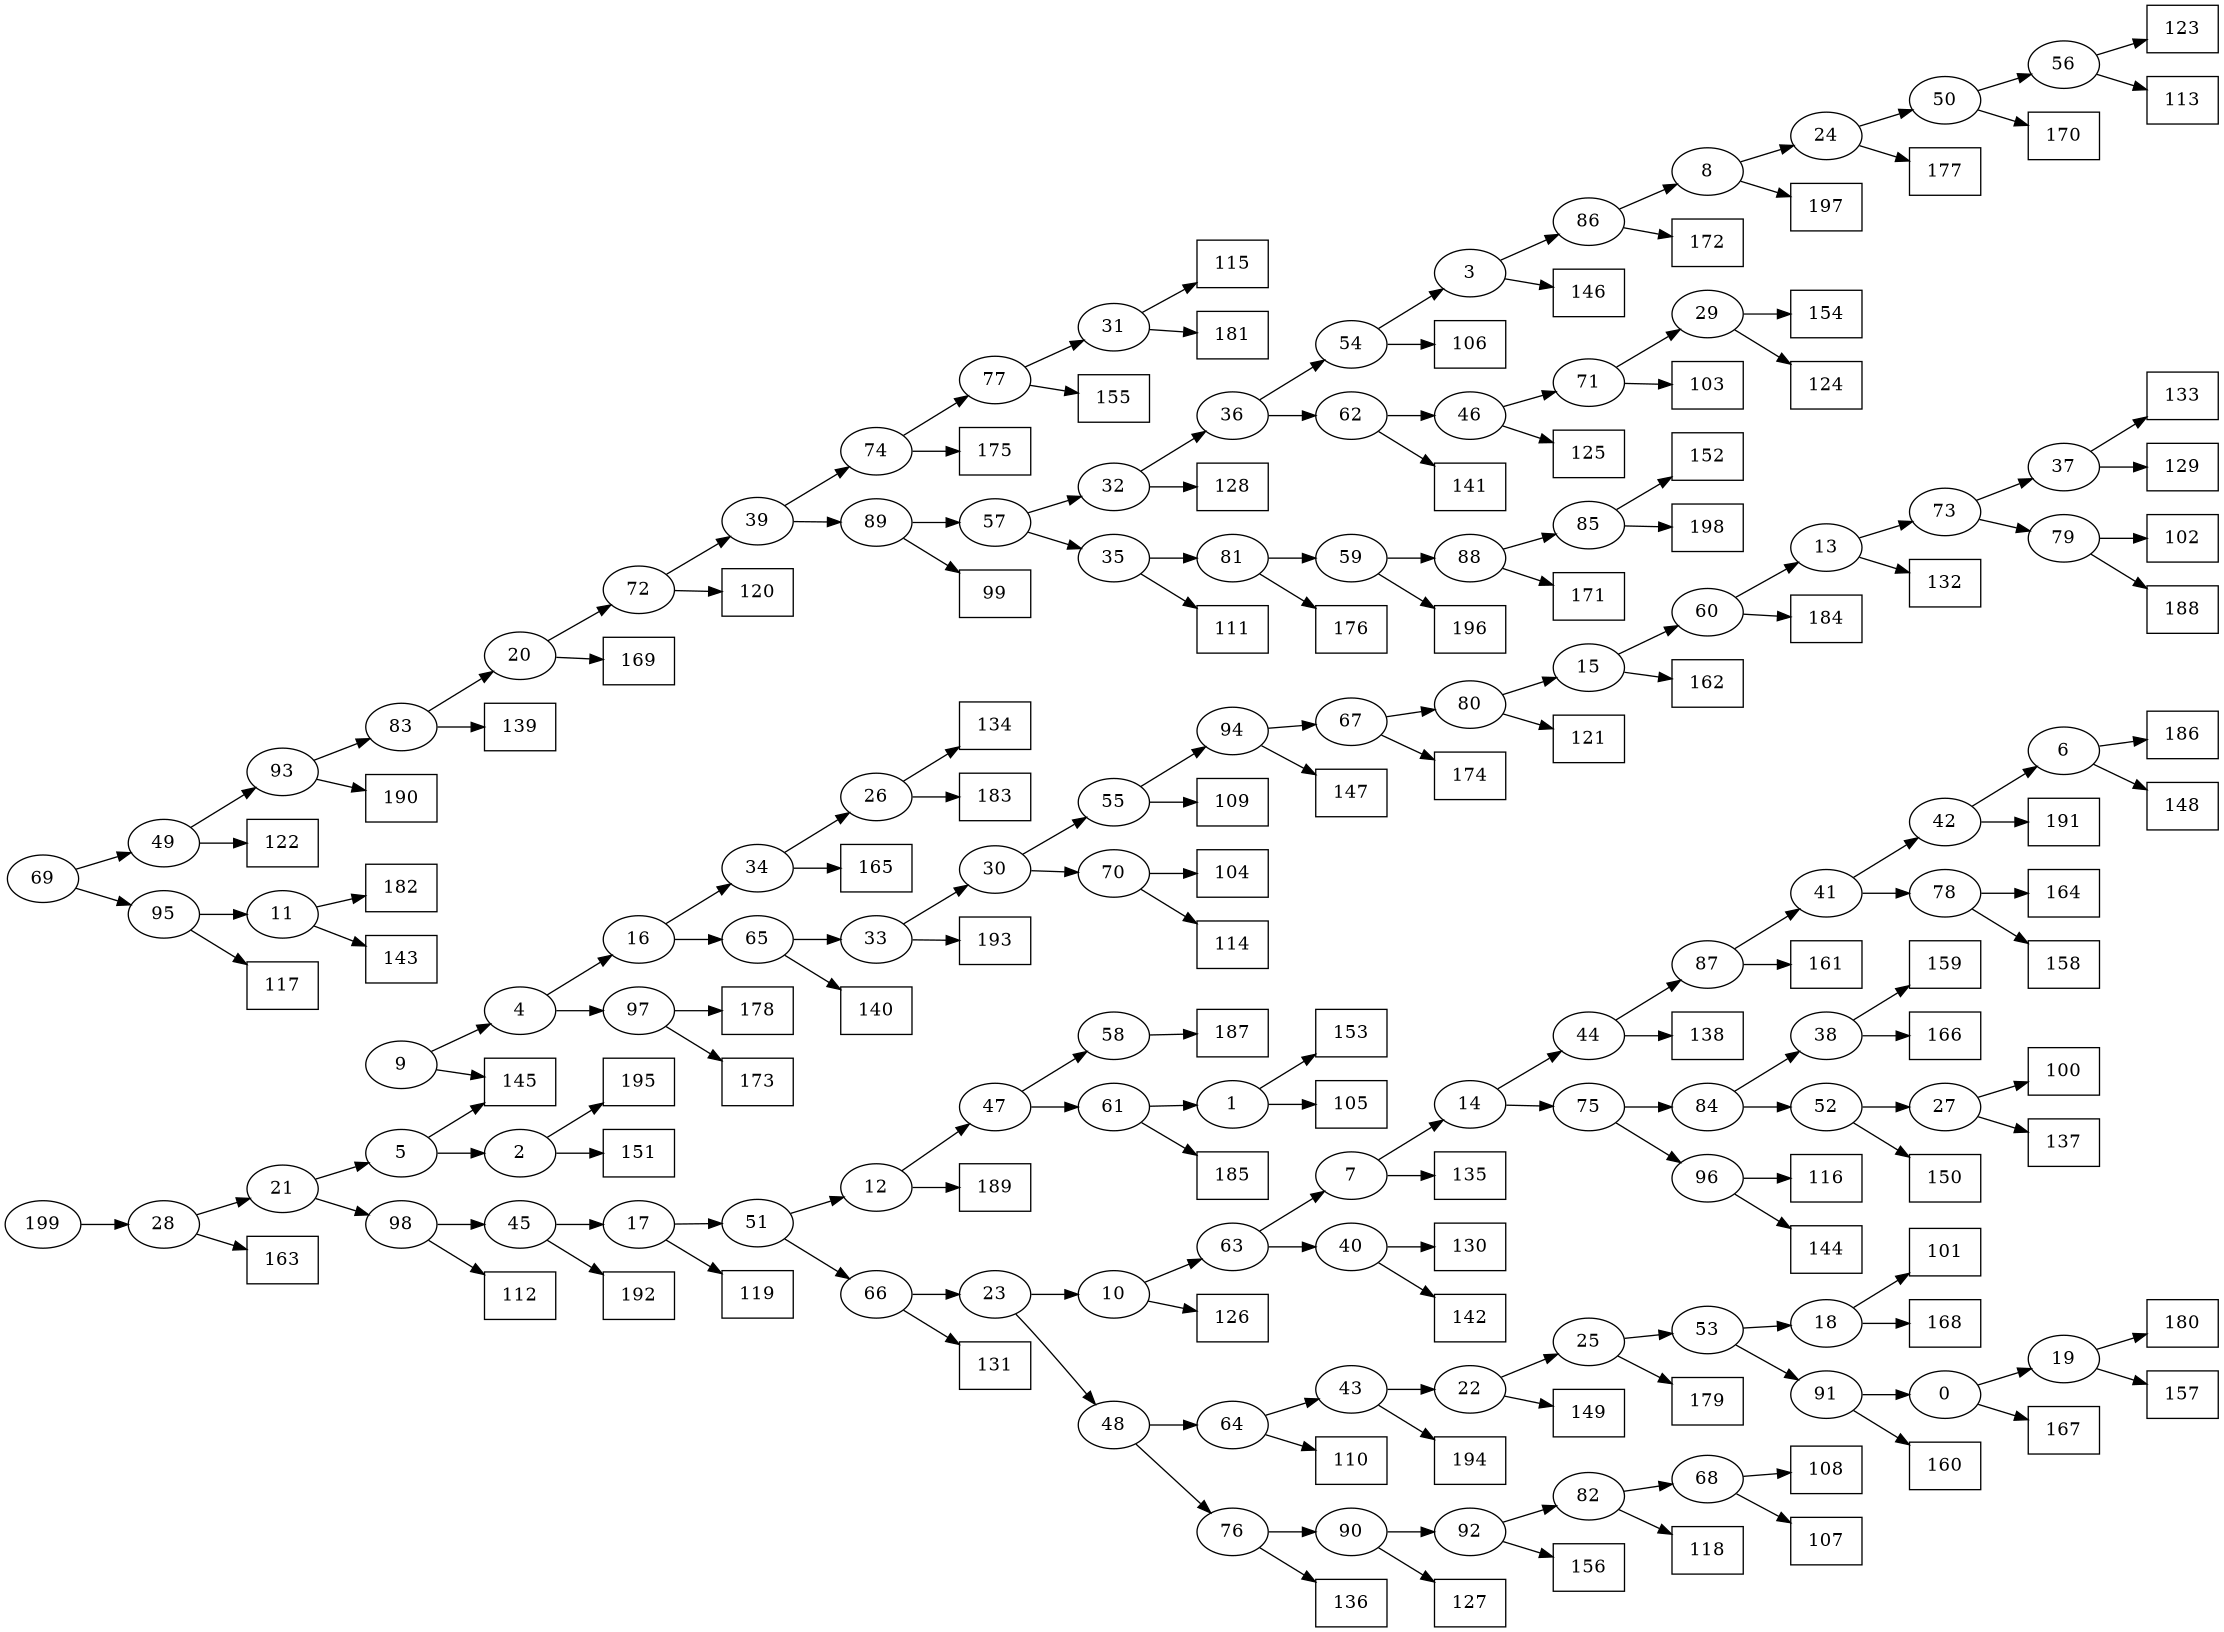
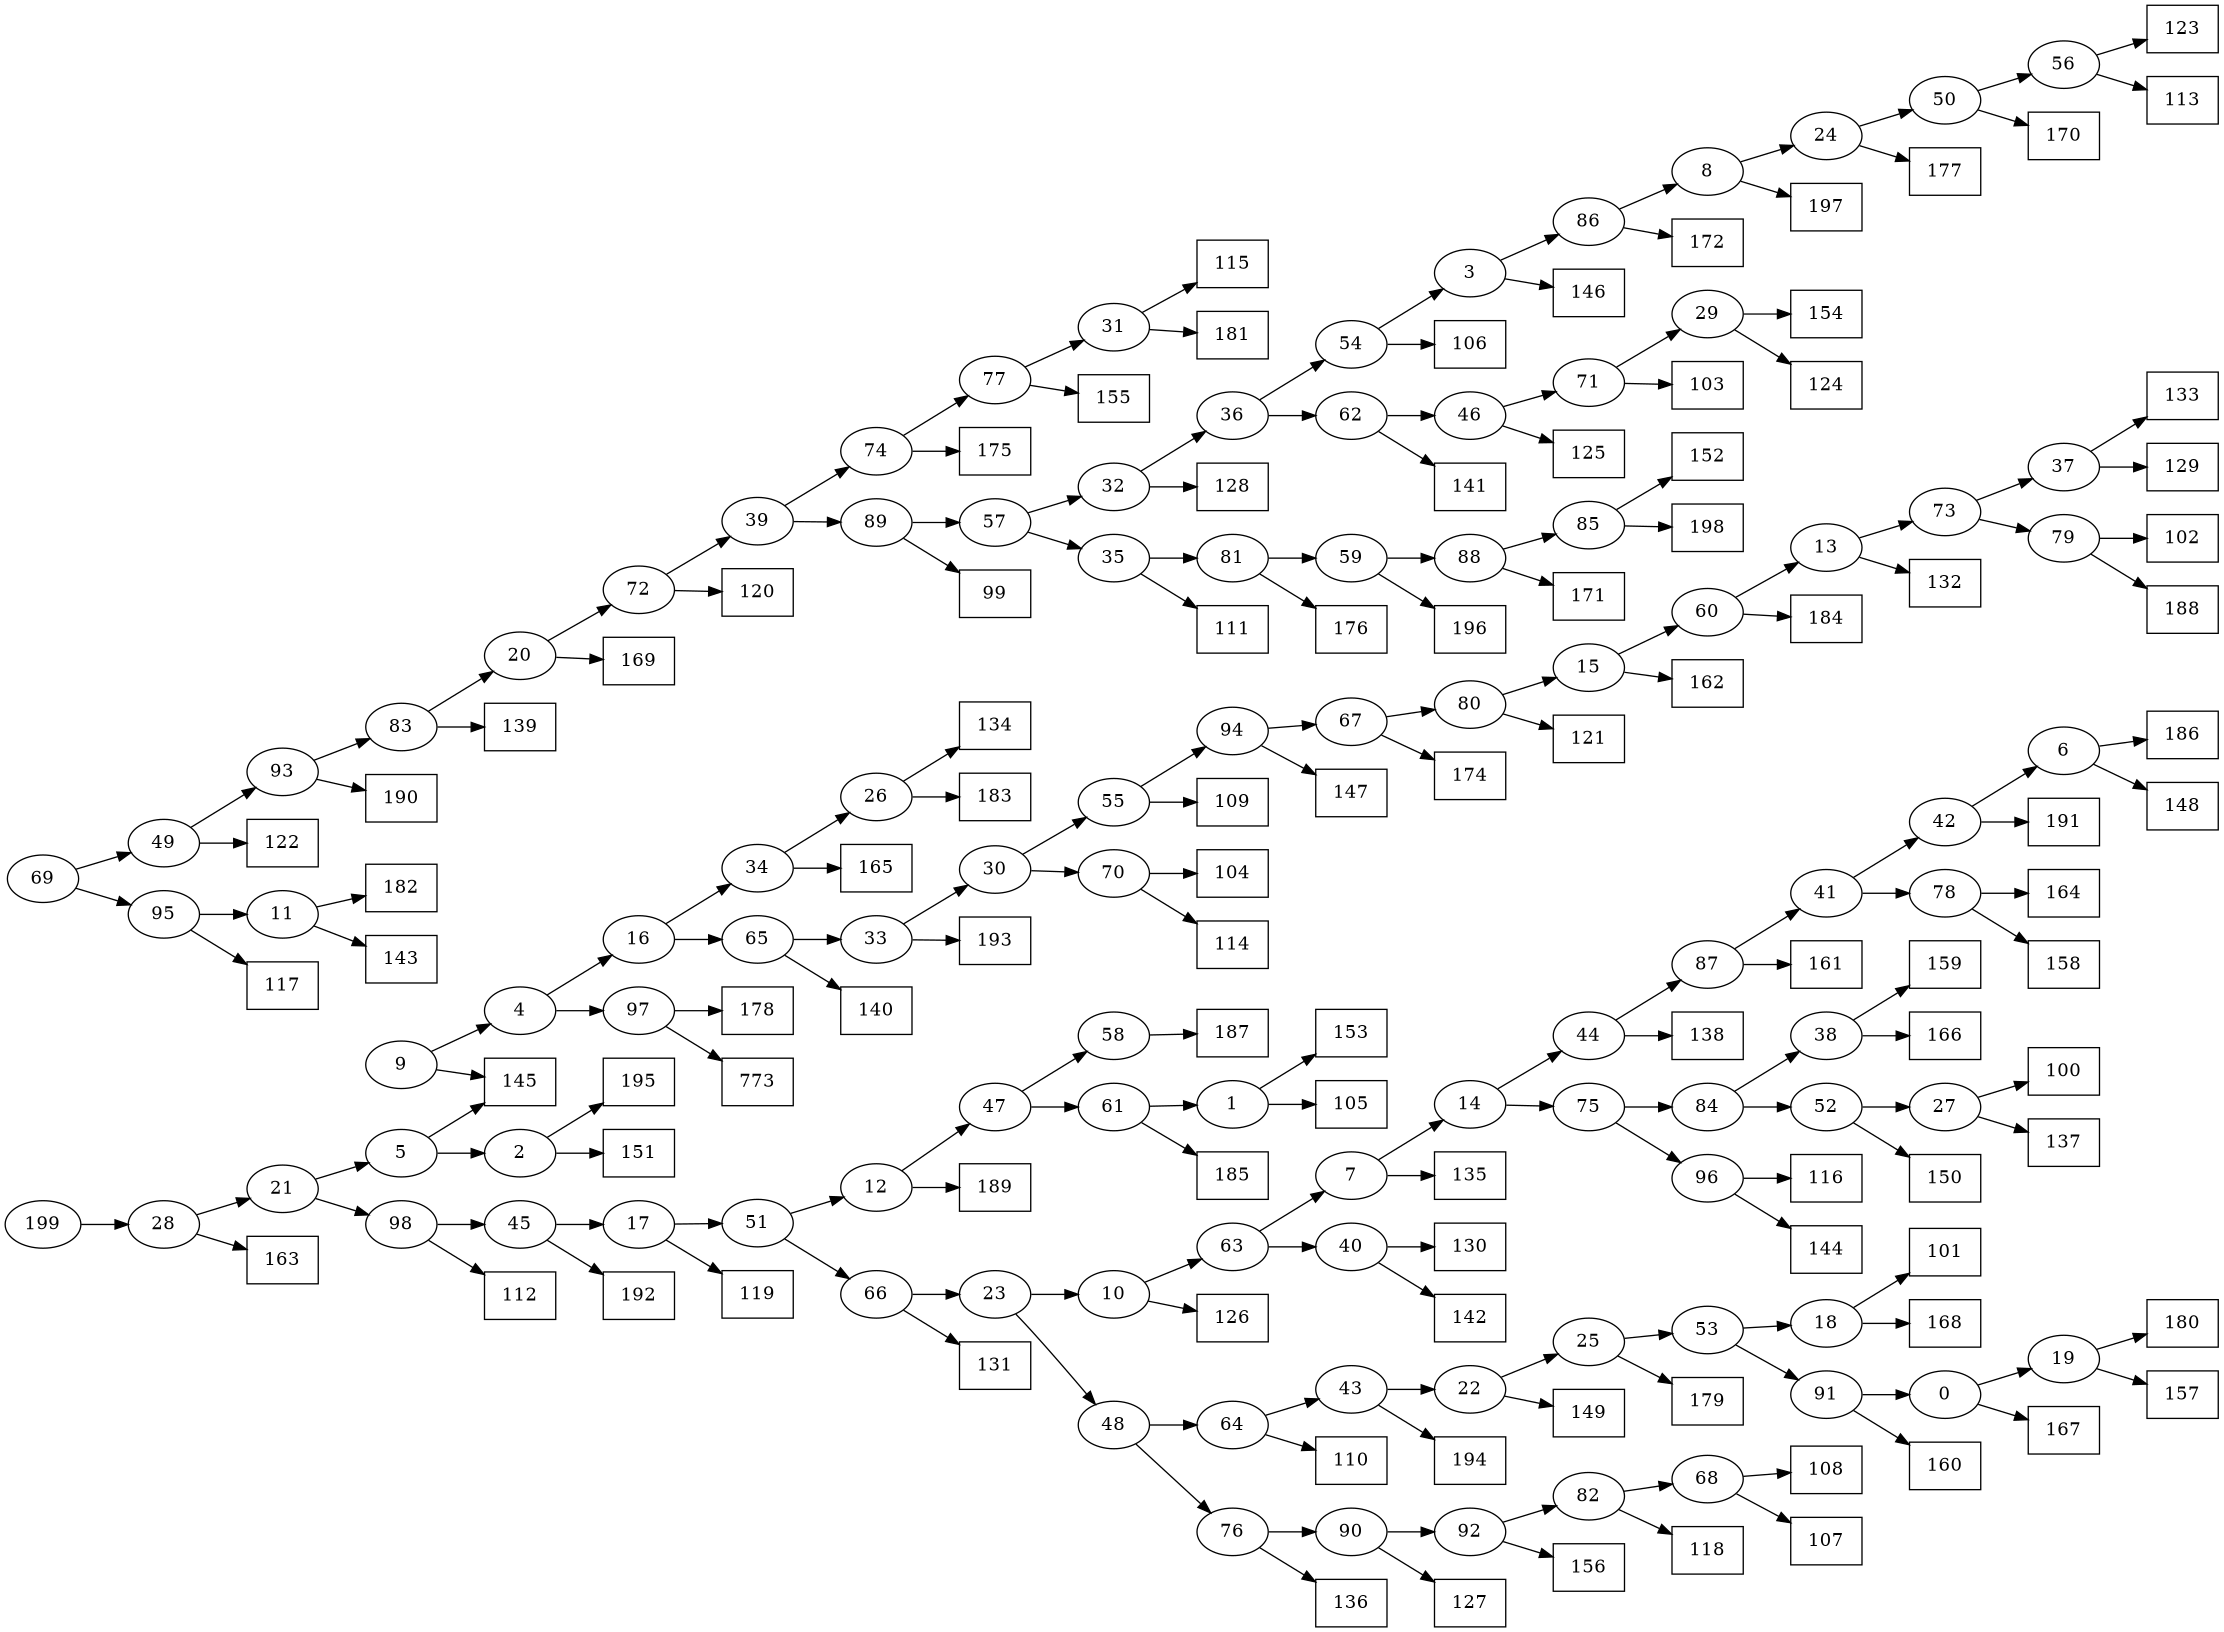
node "173": label "173" -> "773"
